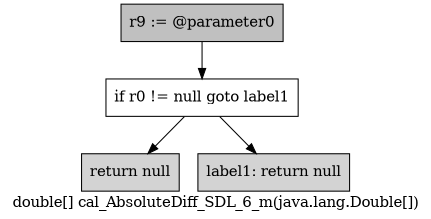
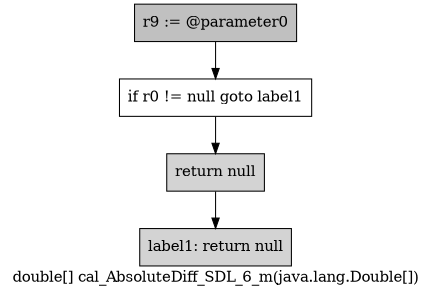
edge "if r0 != null goto label1" -> "label1: return null": now "return null" -> "label1: return null"
